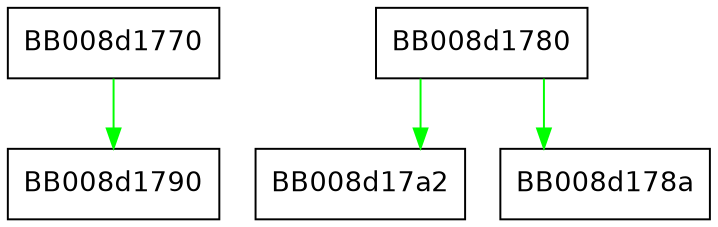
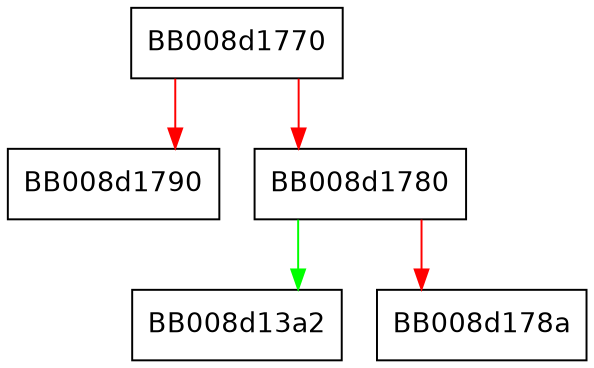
edge "BB008d1770" -> "BB008d1790": color green -> red
edge "BB008d1770" -> "BB008d1780": added
edge "BB008d1780" -> "BB008d178a": color green -> red
node "BB008d17a2": label "BB008d17a2" -> "BB008d13a2"
